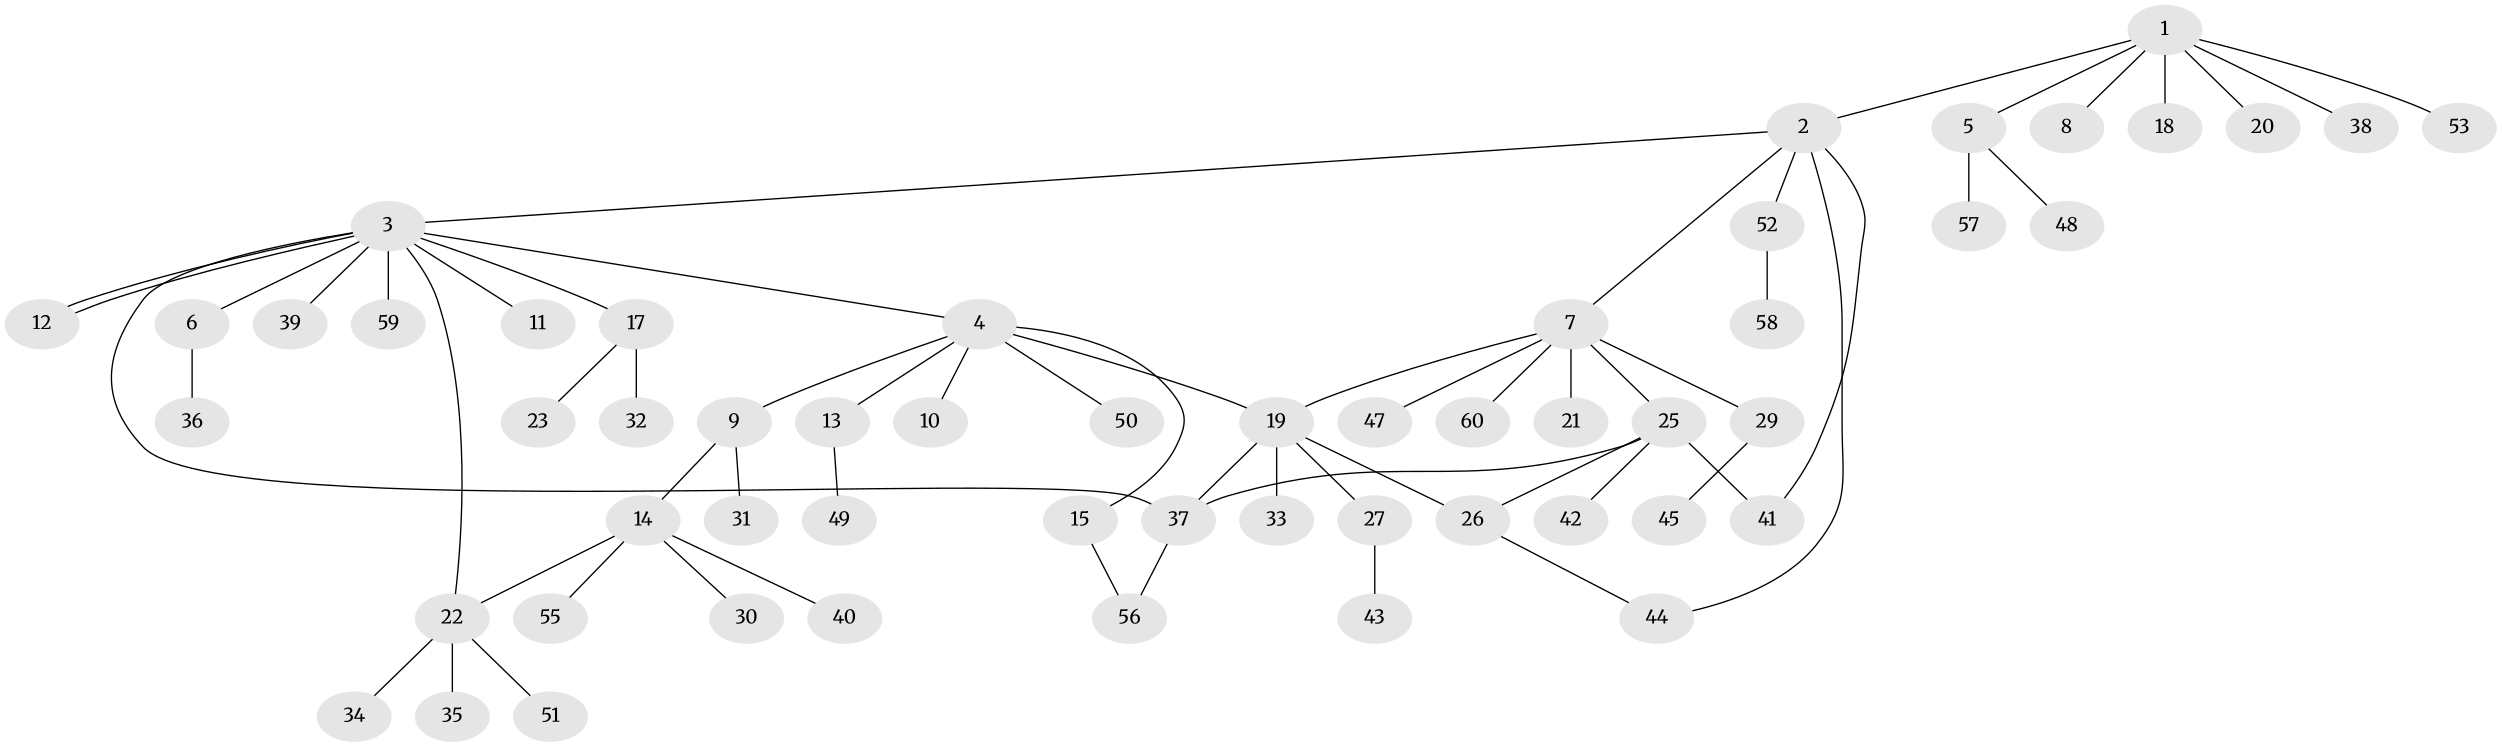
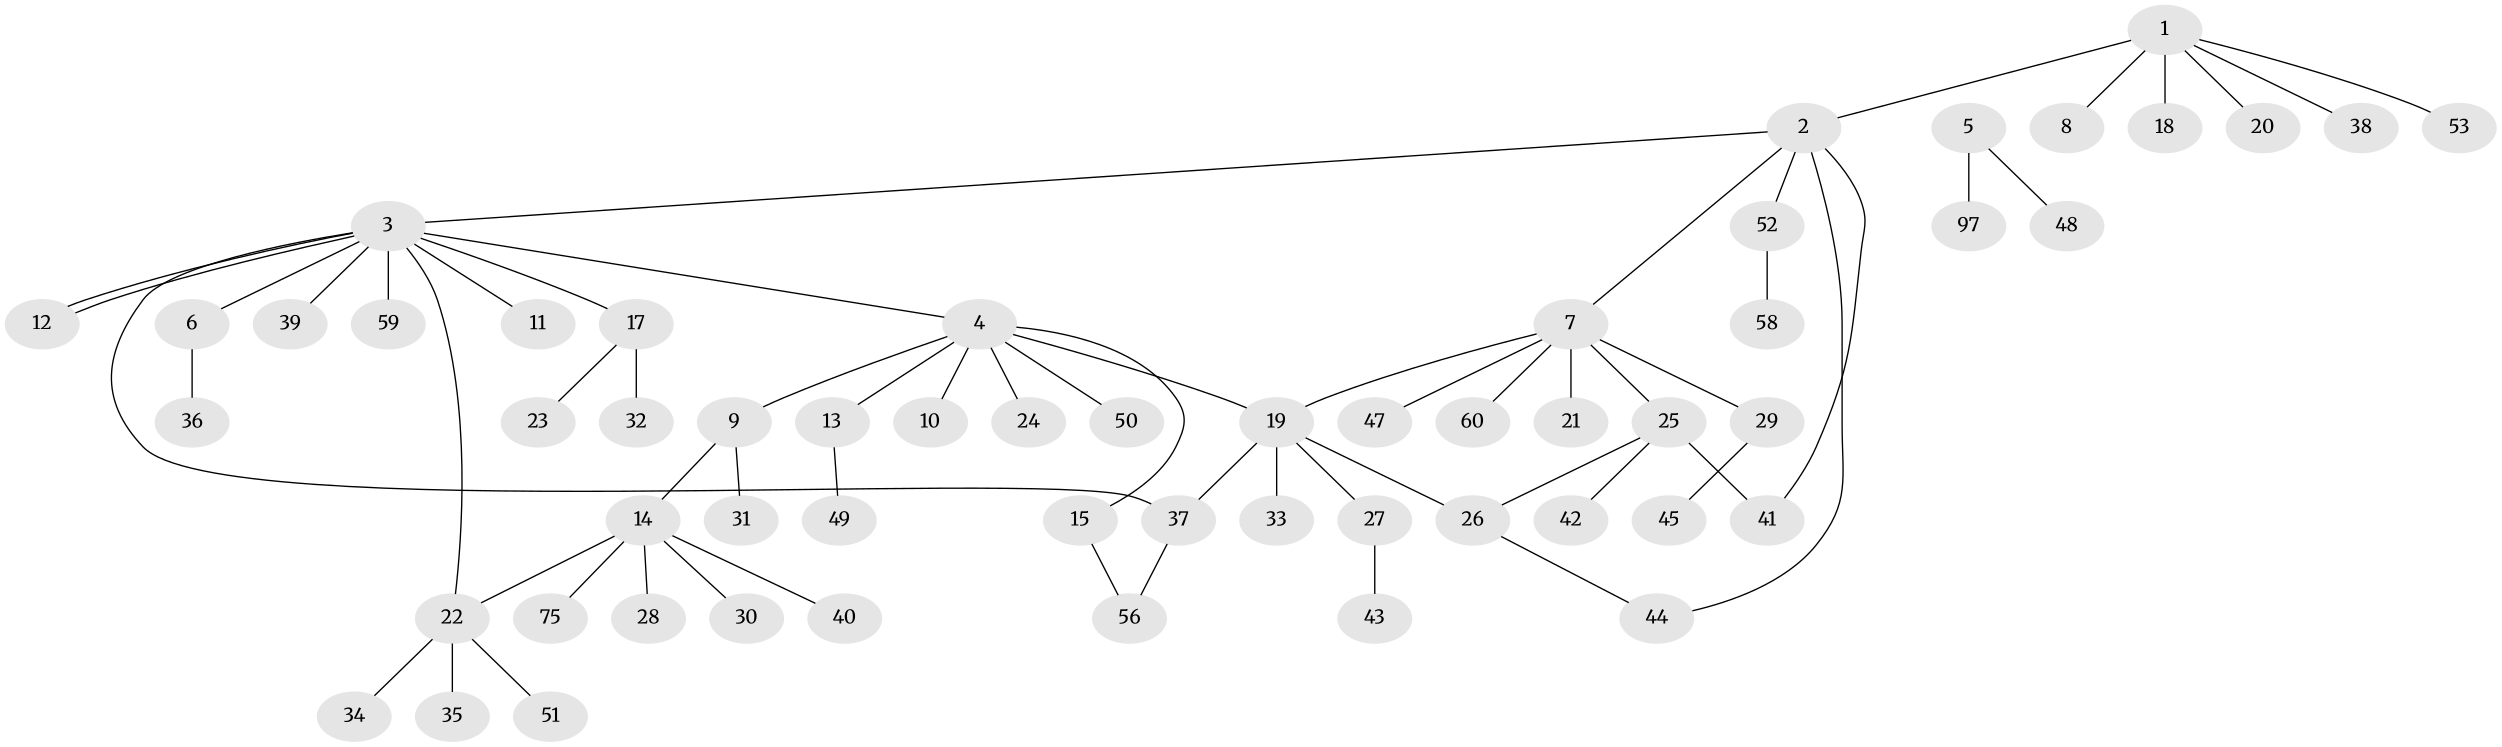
edge "1" -- "5": removed
node "57": label "57" -> "97"
node "24": added
edge "25" -- "37": removed
node "55": label "55" -> "75"
node "28": added
